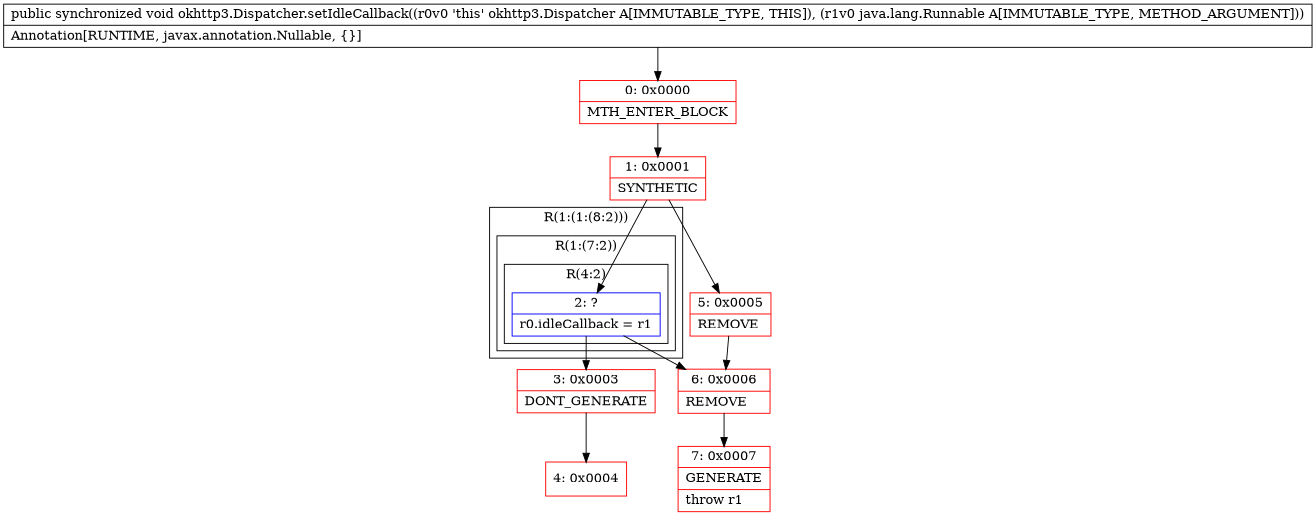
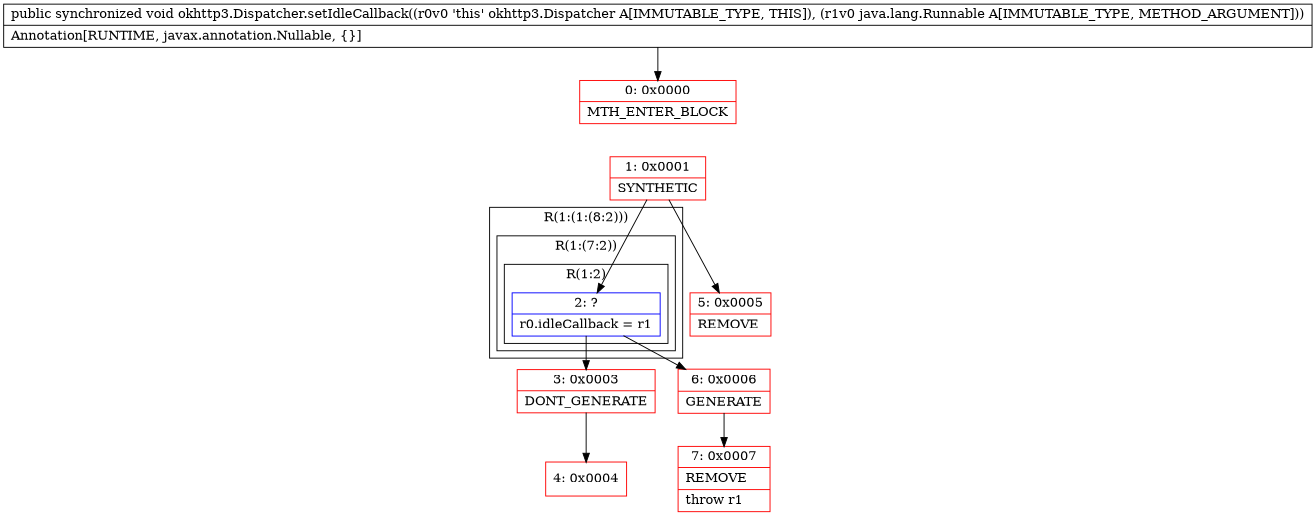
edge "0: 0x0000" -> "1: 0x0001": removed
cluster "R(4:2)": label "R(4:2)" -> "R(1:2)"
edge "5: 0x0005" -> "6: 0x0006": removed
node "6: 0x0006": text "REMOVE" -> "GENERATE"
node "7: 0x0007": text "GENERATE" -> "REMOVE"
